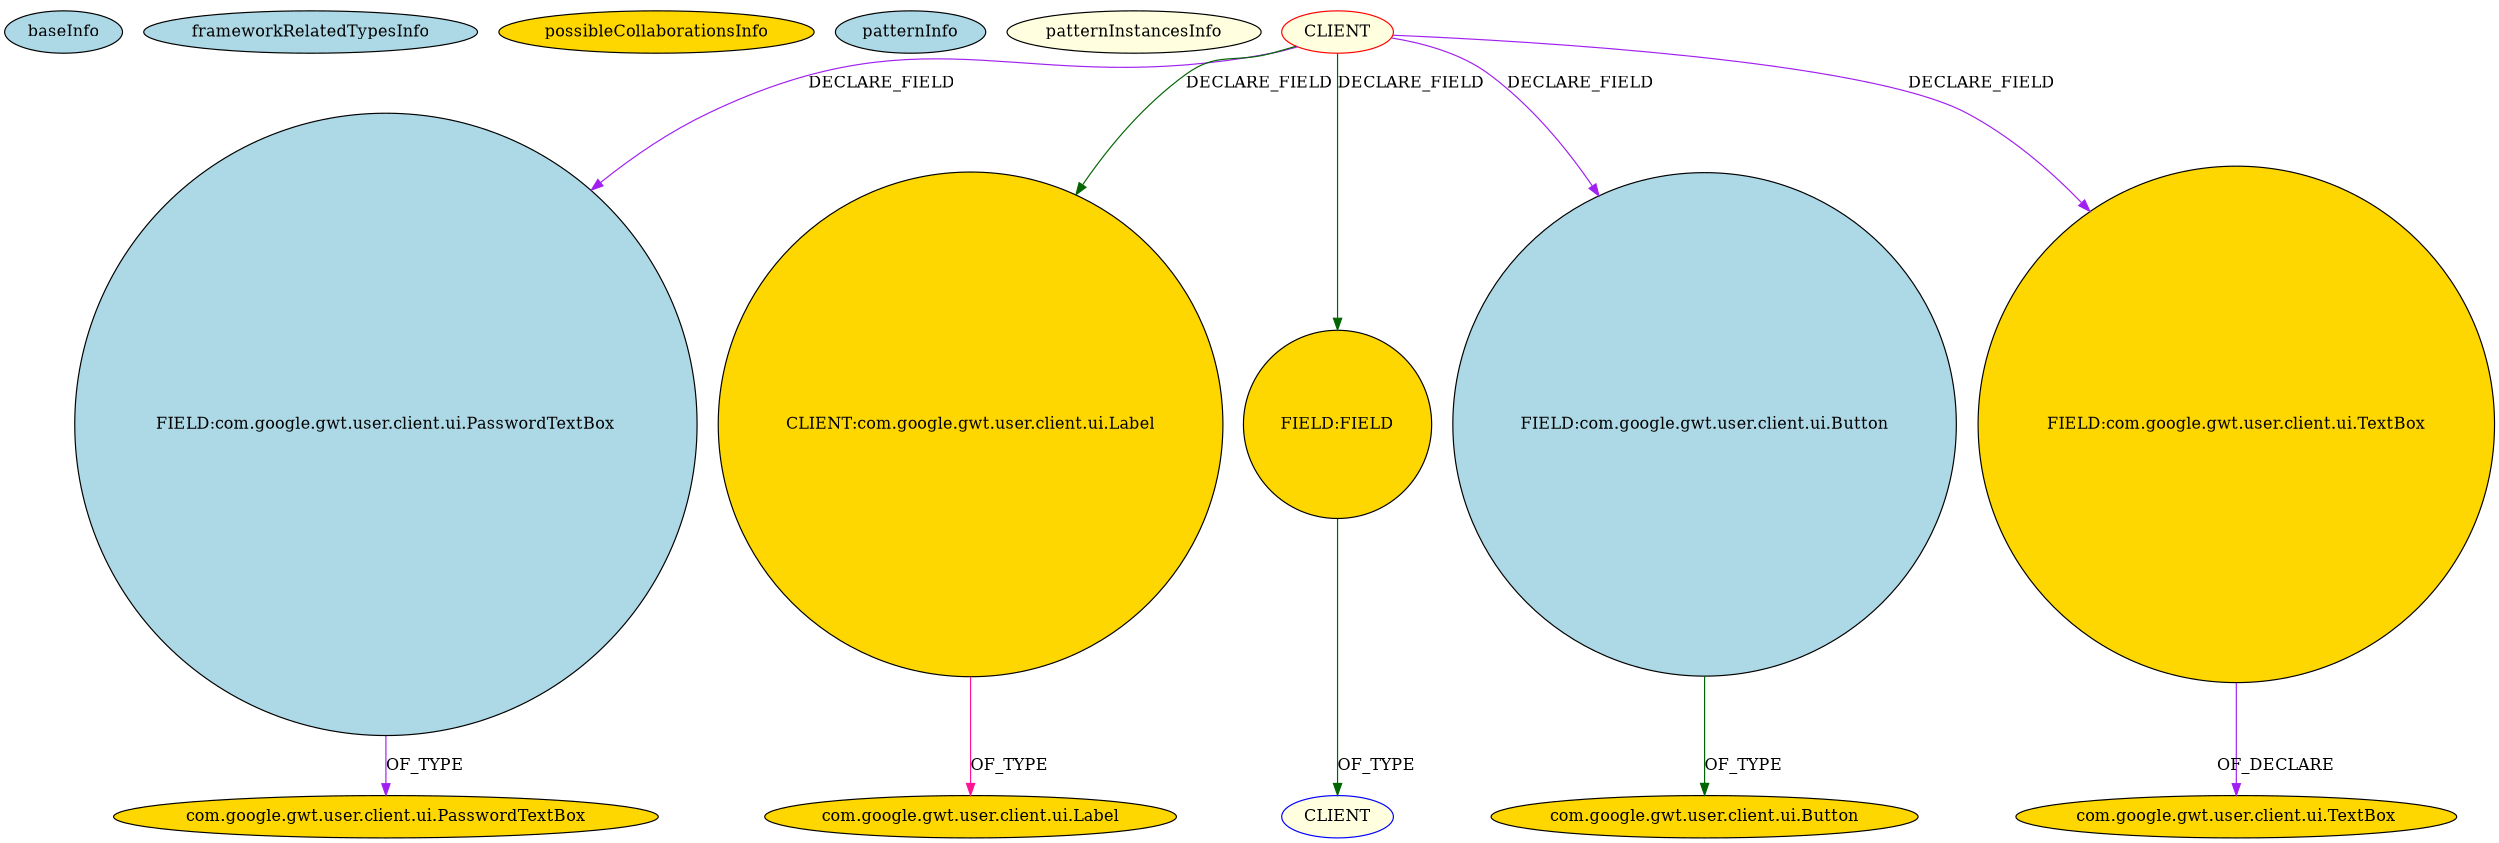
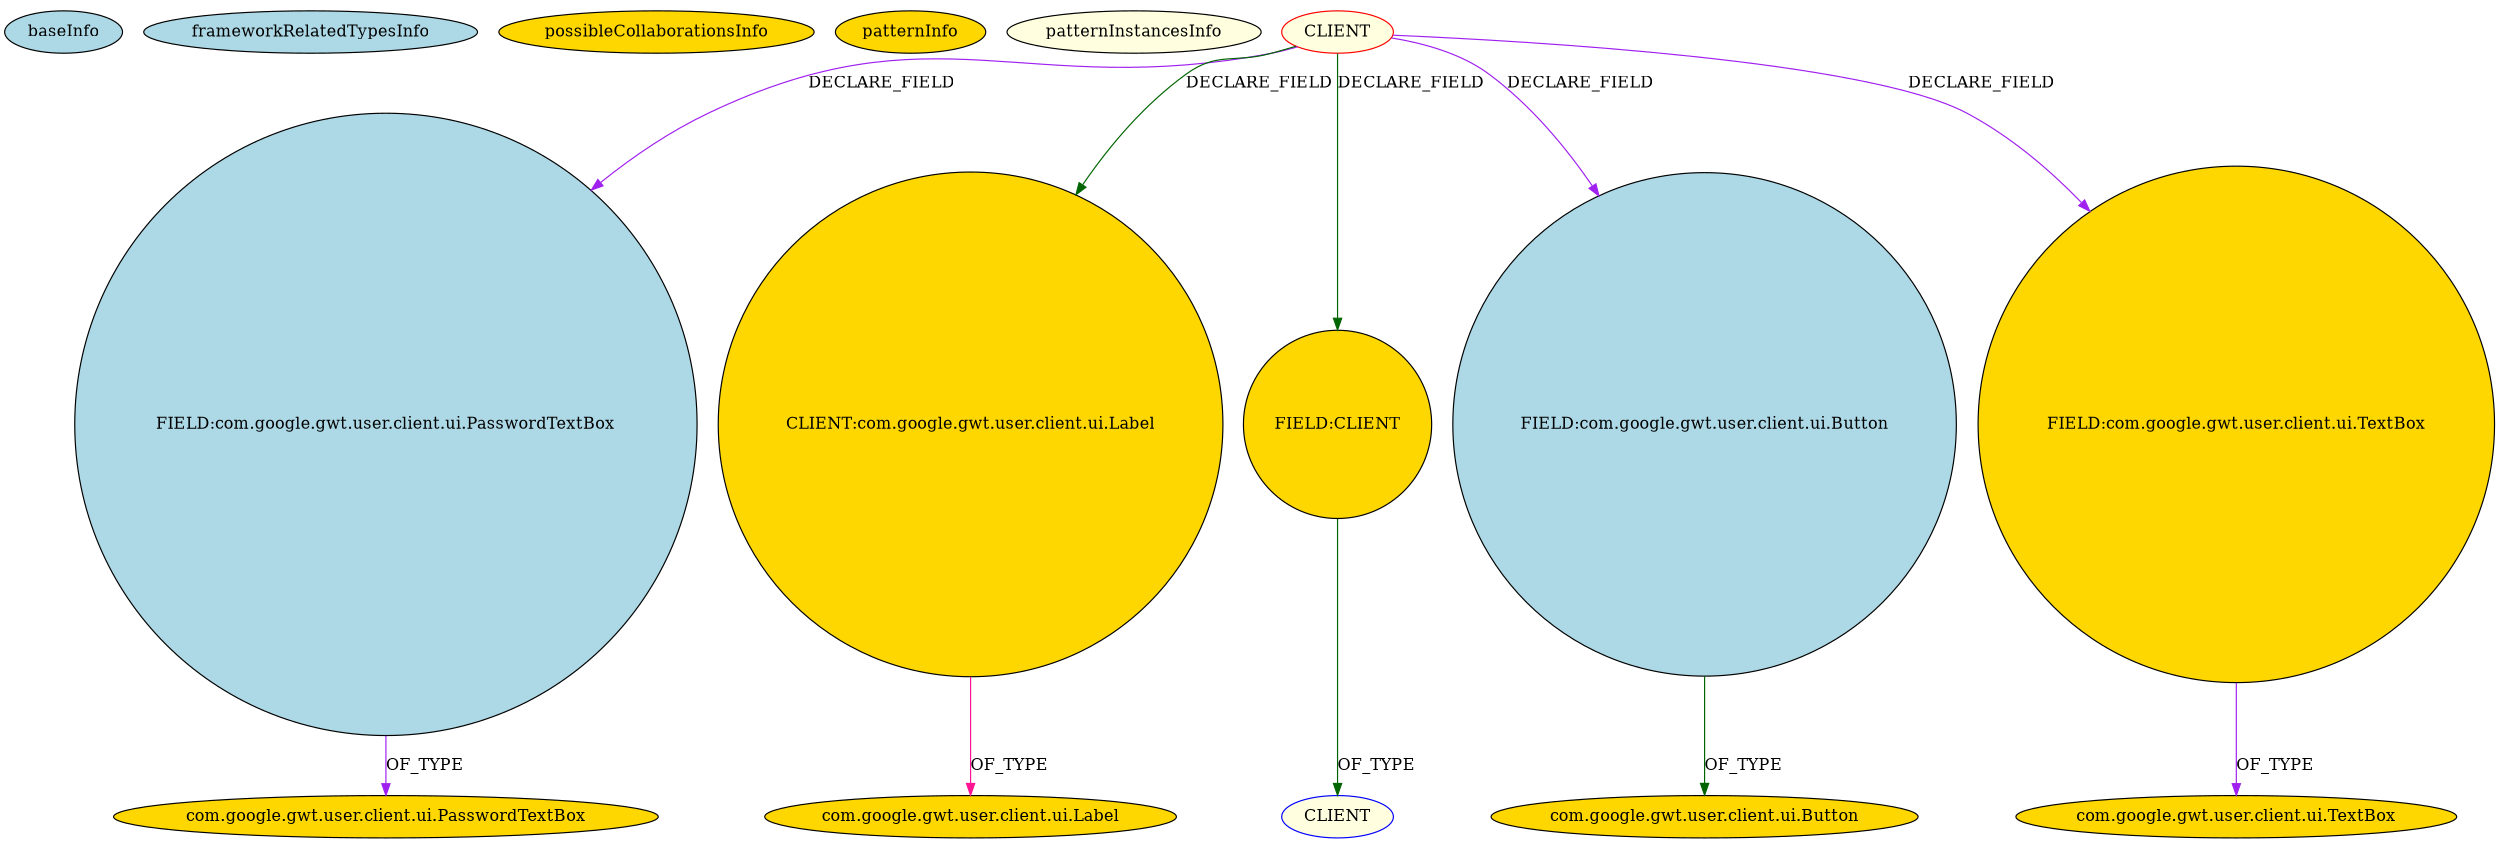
node "patternInfo": fillcolor lightblue -> gold
node "FIELD:FIELD": label "FIELD:FIELD" -> "FIELD:CLIENT"
edge "FIELD:com.google.gwt.user.client.ui.TextBox" -> "com.google.gwt.user.client.ui.TextBox": label "OF_DECLARE" -> "OF_TYPE"
